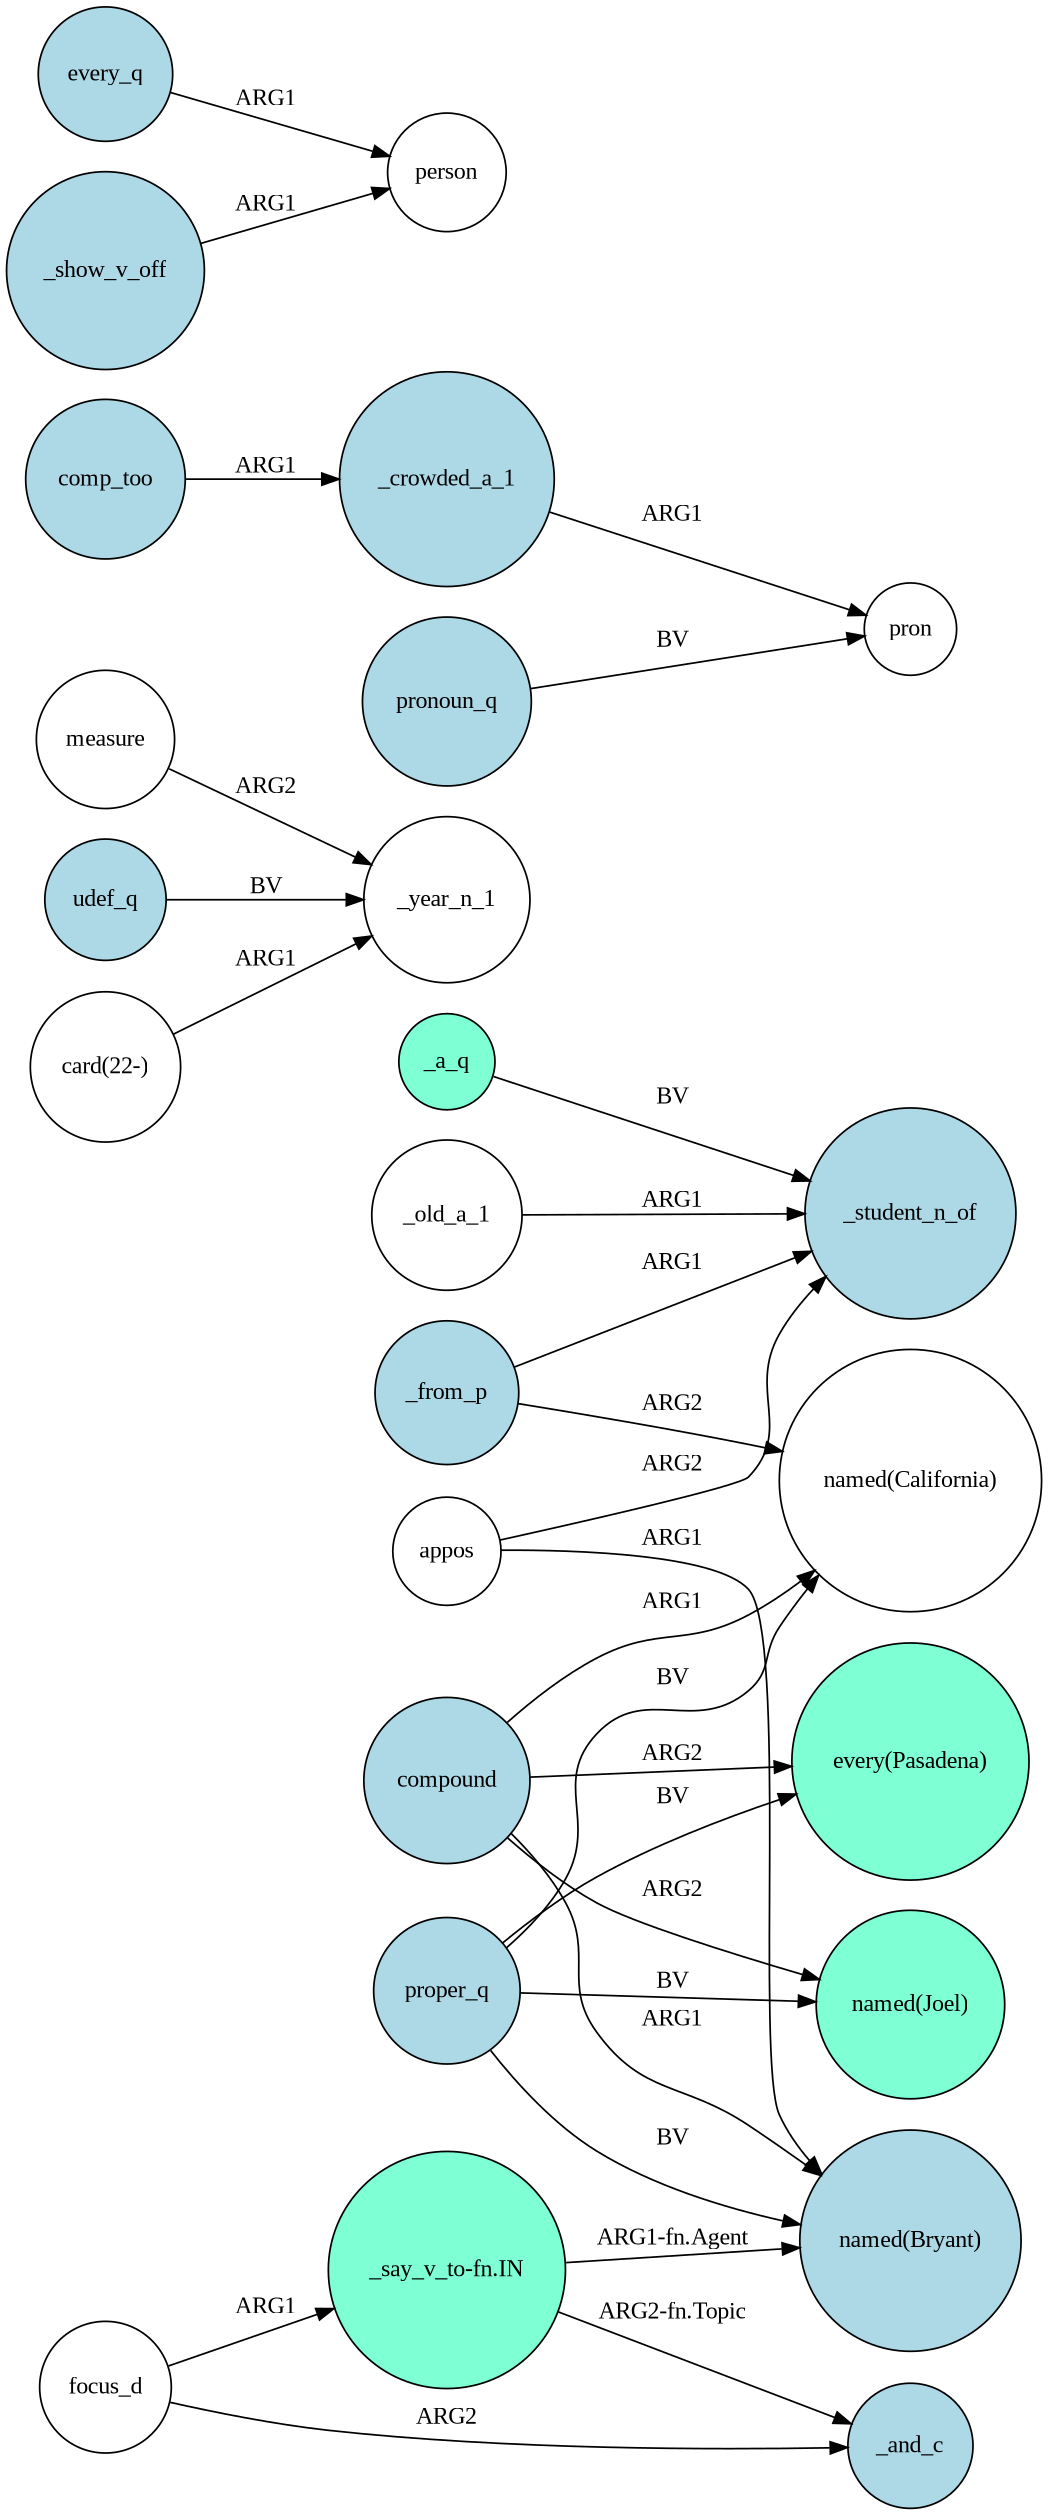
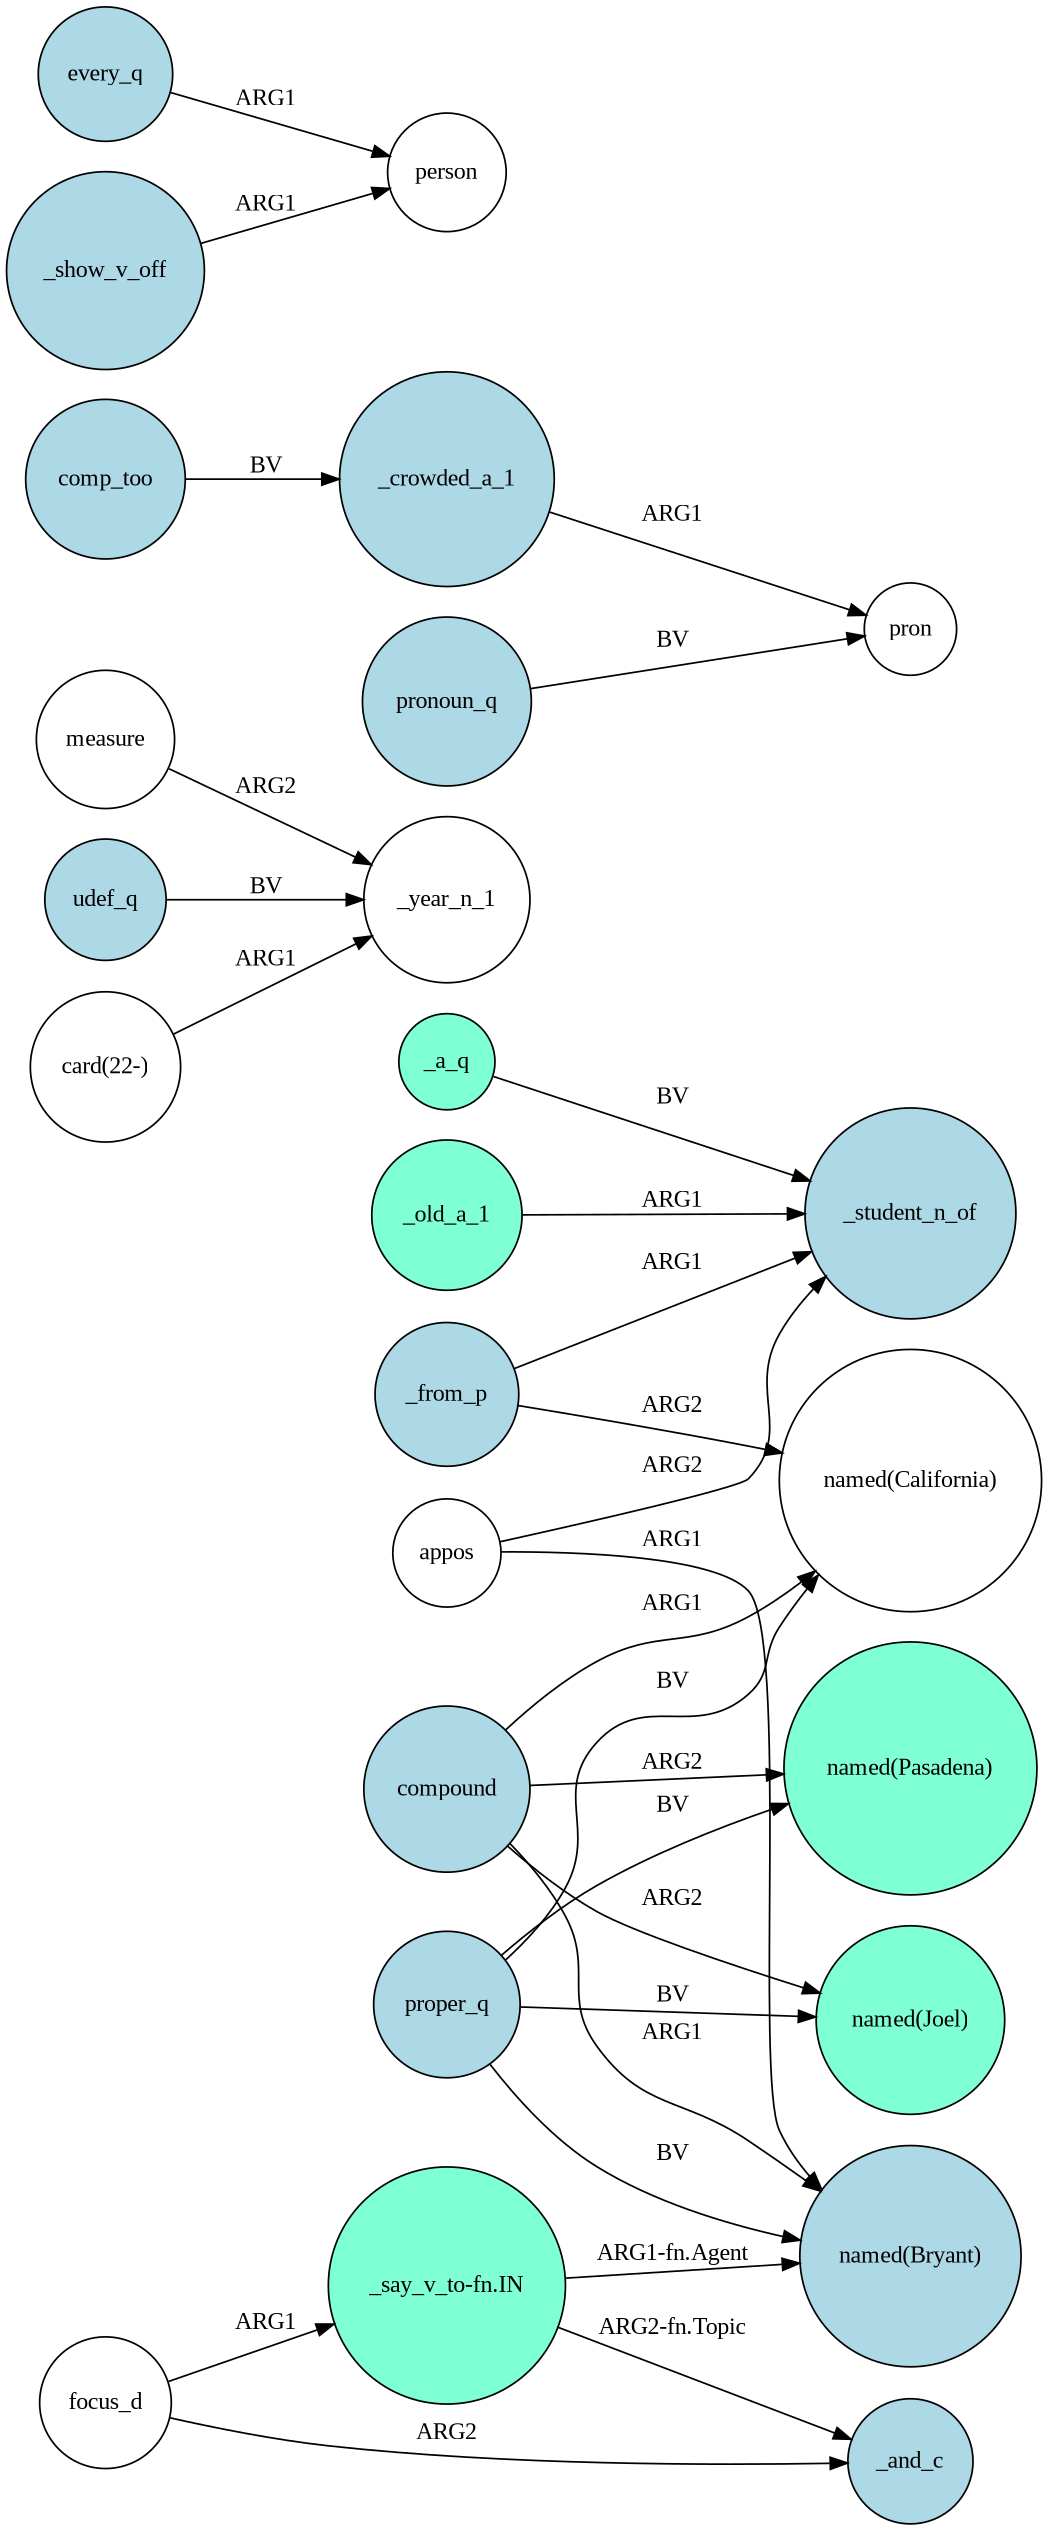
edge "comp_too" -> "_crowded_a_1": label "ARG1" -> "BV"
node "_old_a_1": fillcolor white -> aquamarine
node "every(Pasadena)": label "every(Pasadena)" -> "named(Pasadena)"
